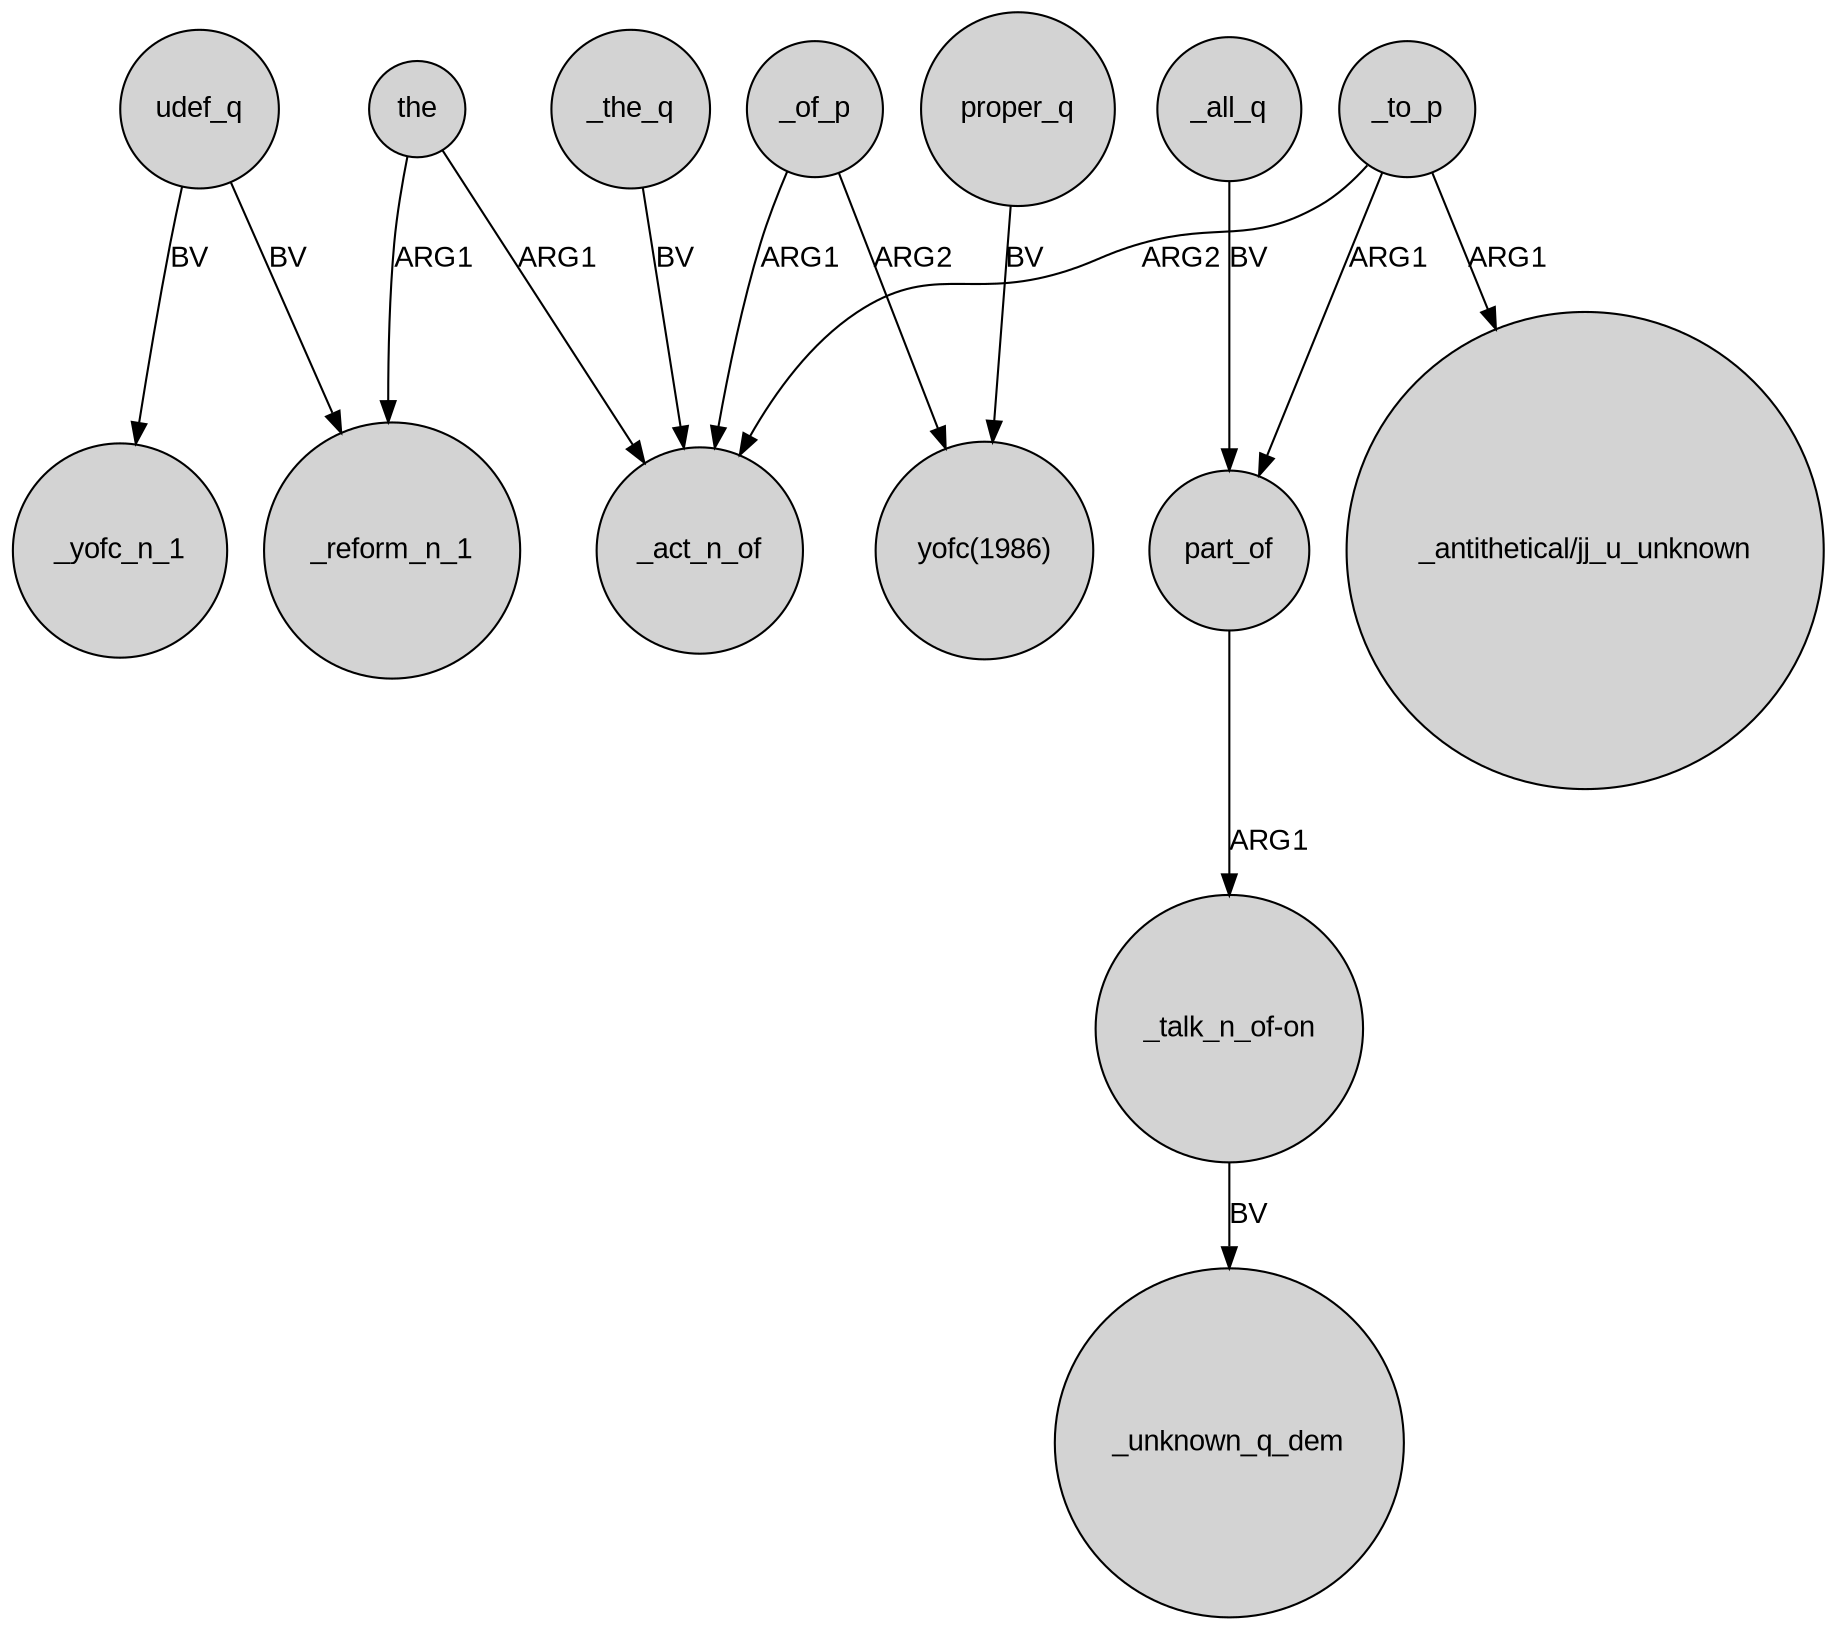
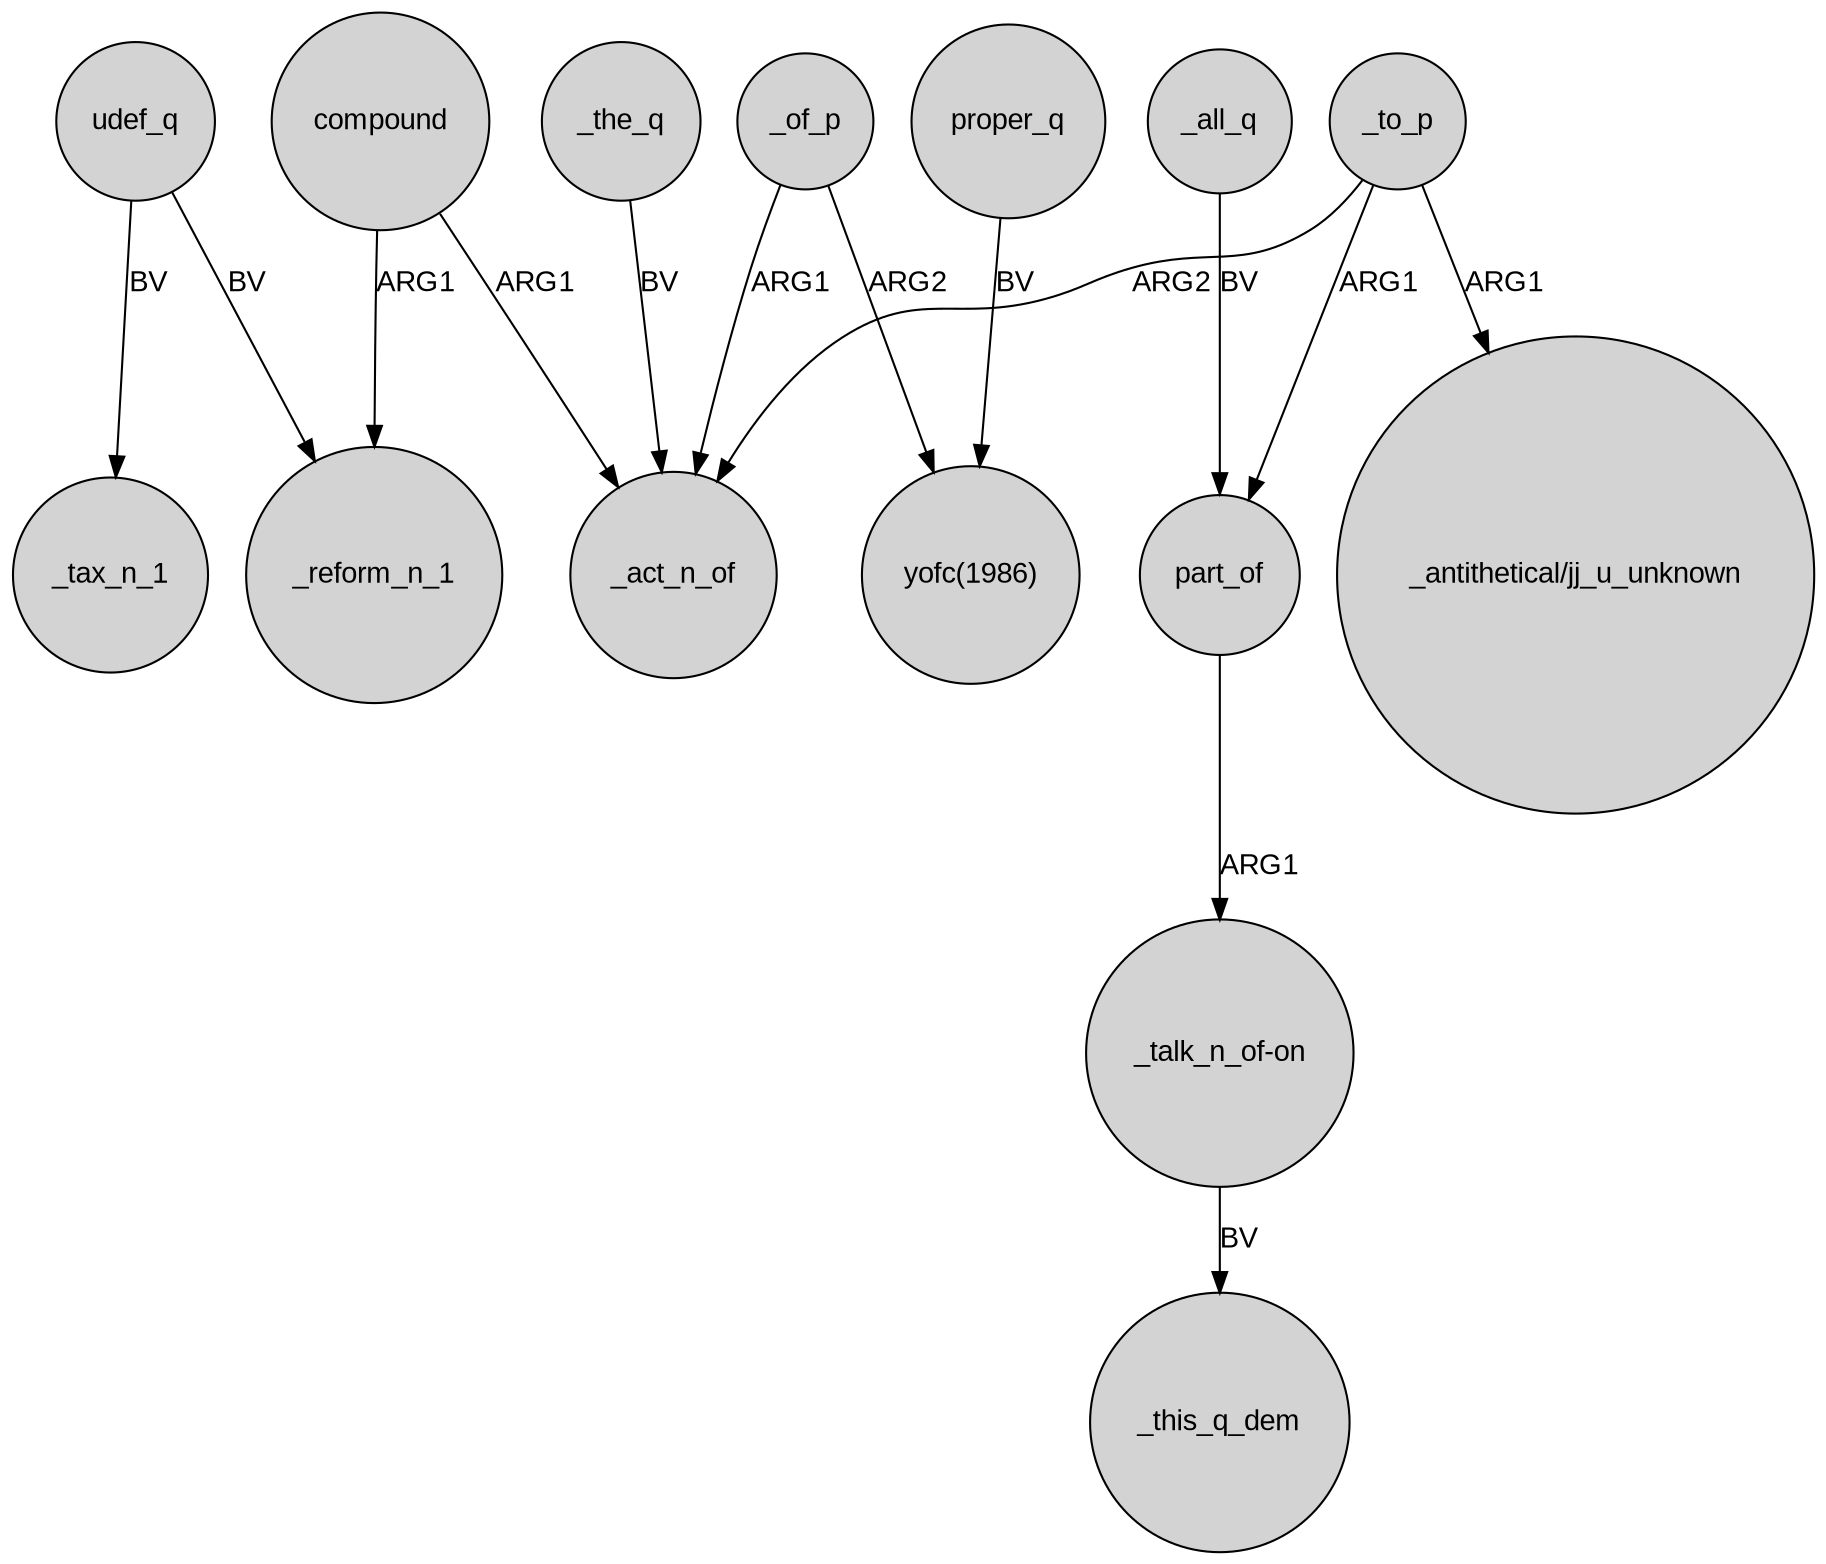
node "the": label "the" -> "compound"
node "_yofc_n_1": label "_yofc_n_1" -> "_tax_n_1"
node "_unknown_q_dem": label "_unknown_q_dem" -> "_this_q_dem"
